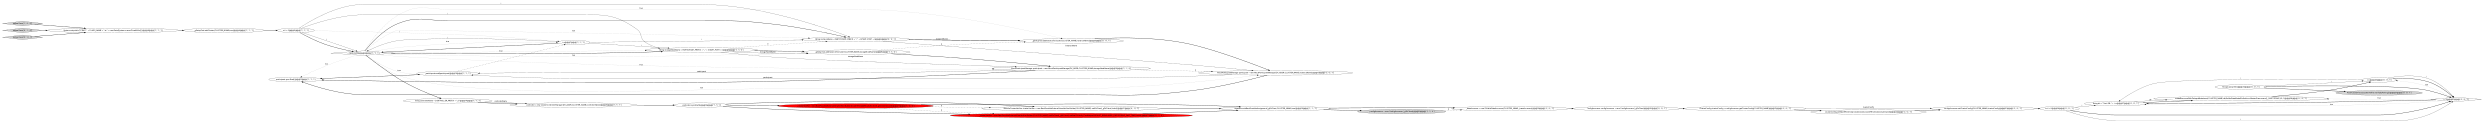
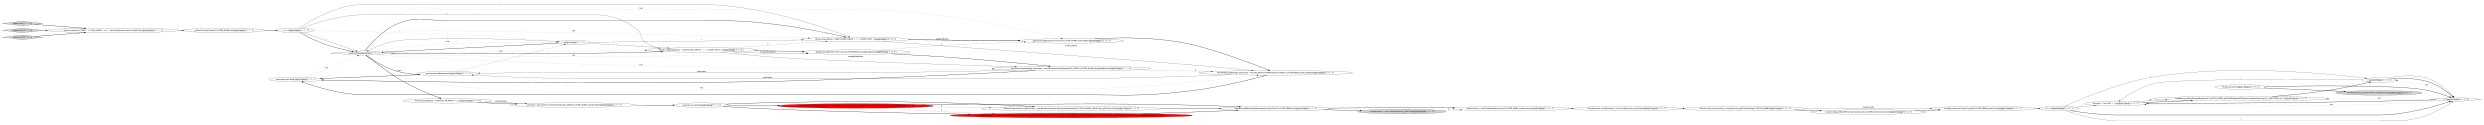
edge "i < NUM_NODE@@@6@@@['1', '1', '1']" -> "participant.syncStart()@@@11@@@['1', '1', '1']": reversed
edge "i < NUM_NODE@@@6@@@['1', '1', '1']" -> "_participants.add(participant)@@@12@@@['1', '1', '1']": style dotted -> bold
edge "Thread.sleep(100)@@@30@@@['0', '0', '1']" -> "i++@@@26@@@['0', '0', '1']": now "int i = 0@@@24@@@['0', '0', '1']" -> "i++@@@26@@@['0', '0', '1']"
